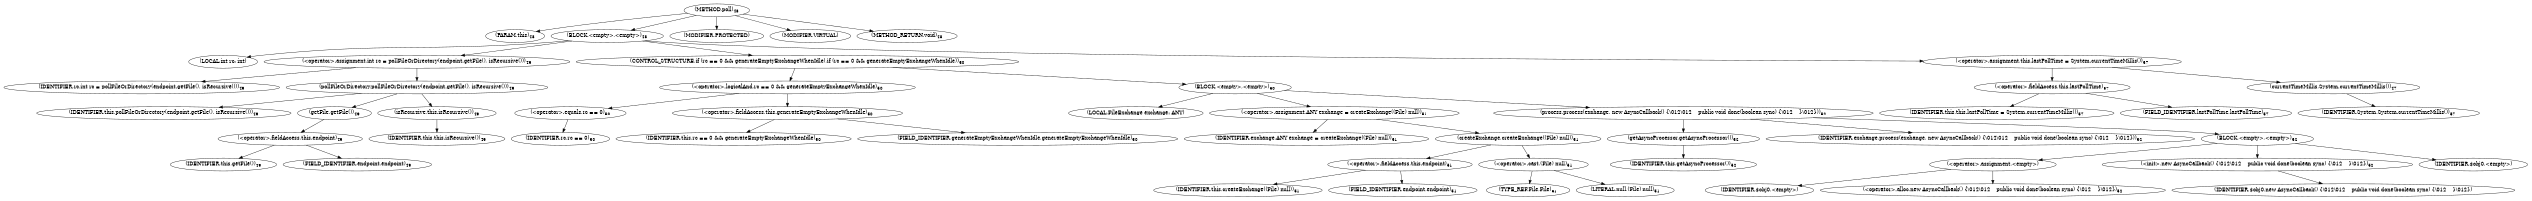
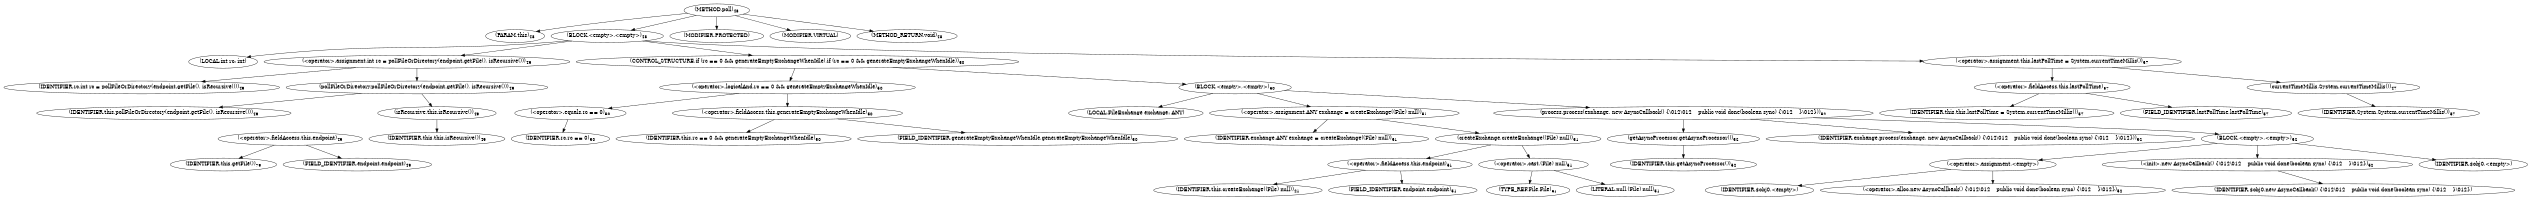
node "(getFile,getFile())": removed
node "(IDENTIFIER,this,getFile())": text "49" -> "79"
node "(IDENTIFIER,this,createExchange((File) null))": text "51" -> "21"
